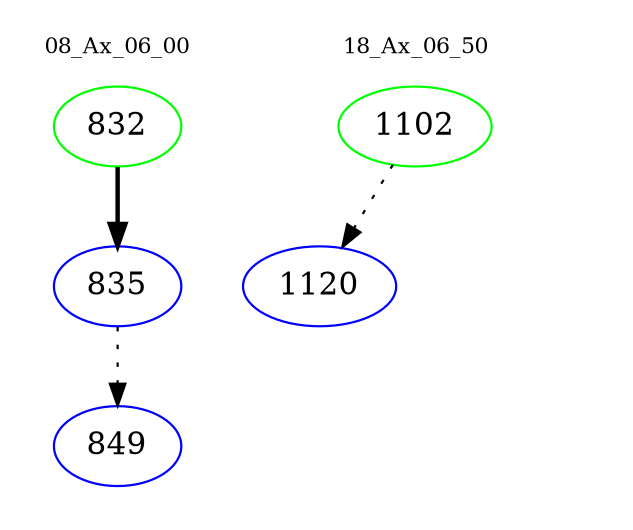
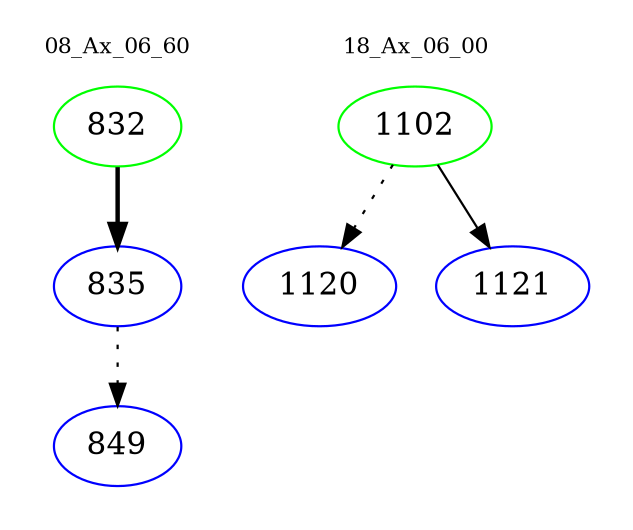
cluster "08_Ax_06_00": label "08_Ax_06_00" -> "08_Ax_06_60"
cluster "18_Ax_06_50": label "18_Ax_06_50" -> "18_Ax_06_00"
node "1121": added
